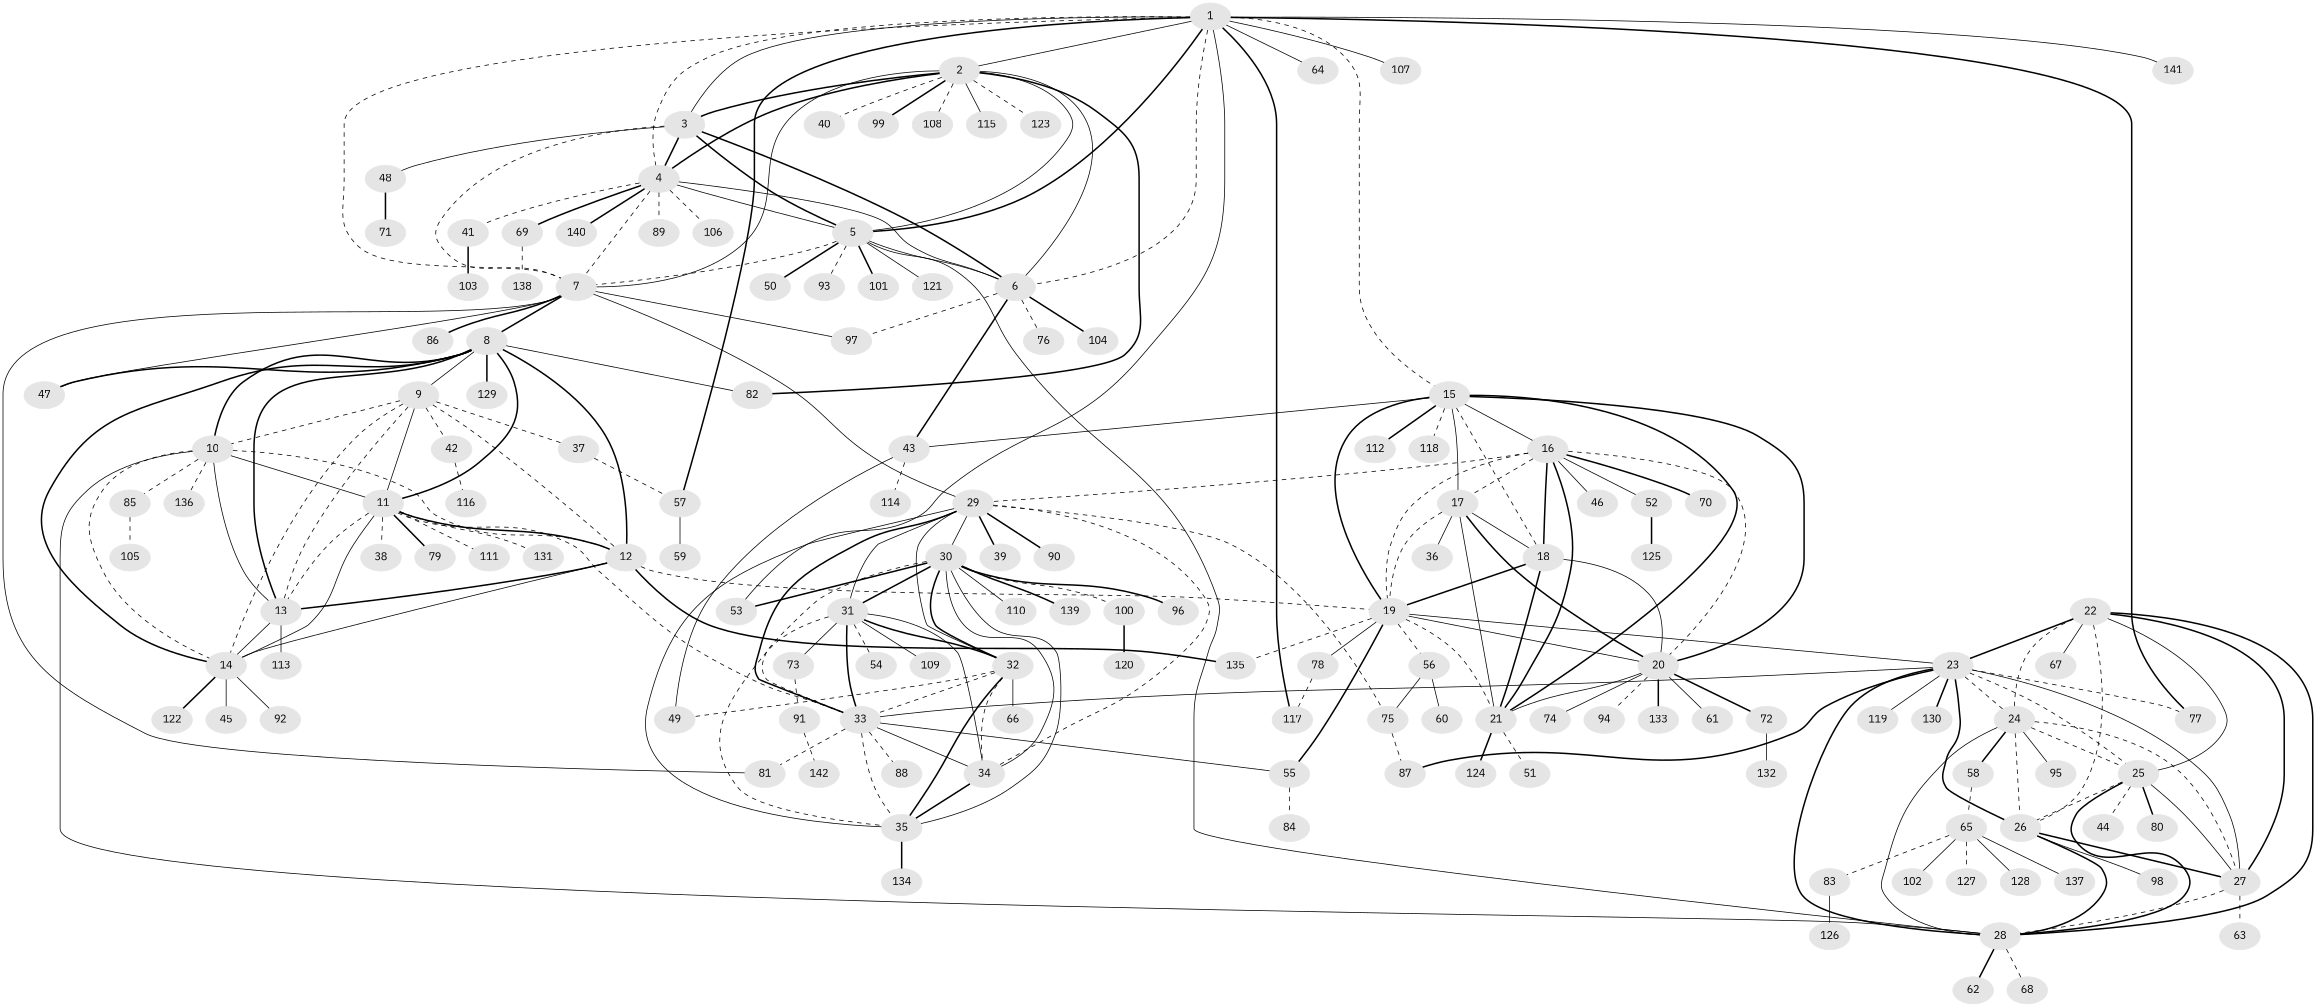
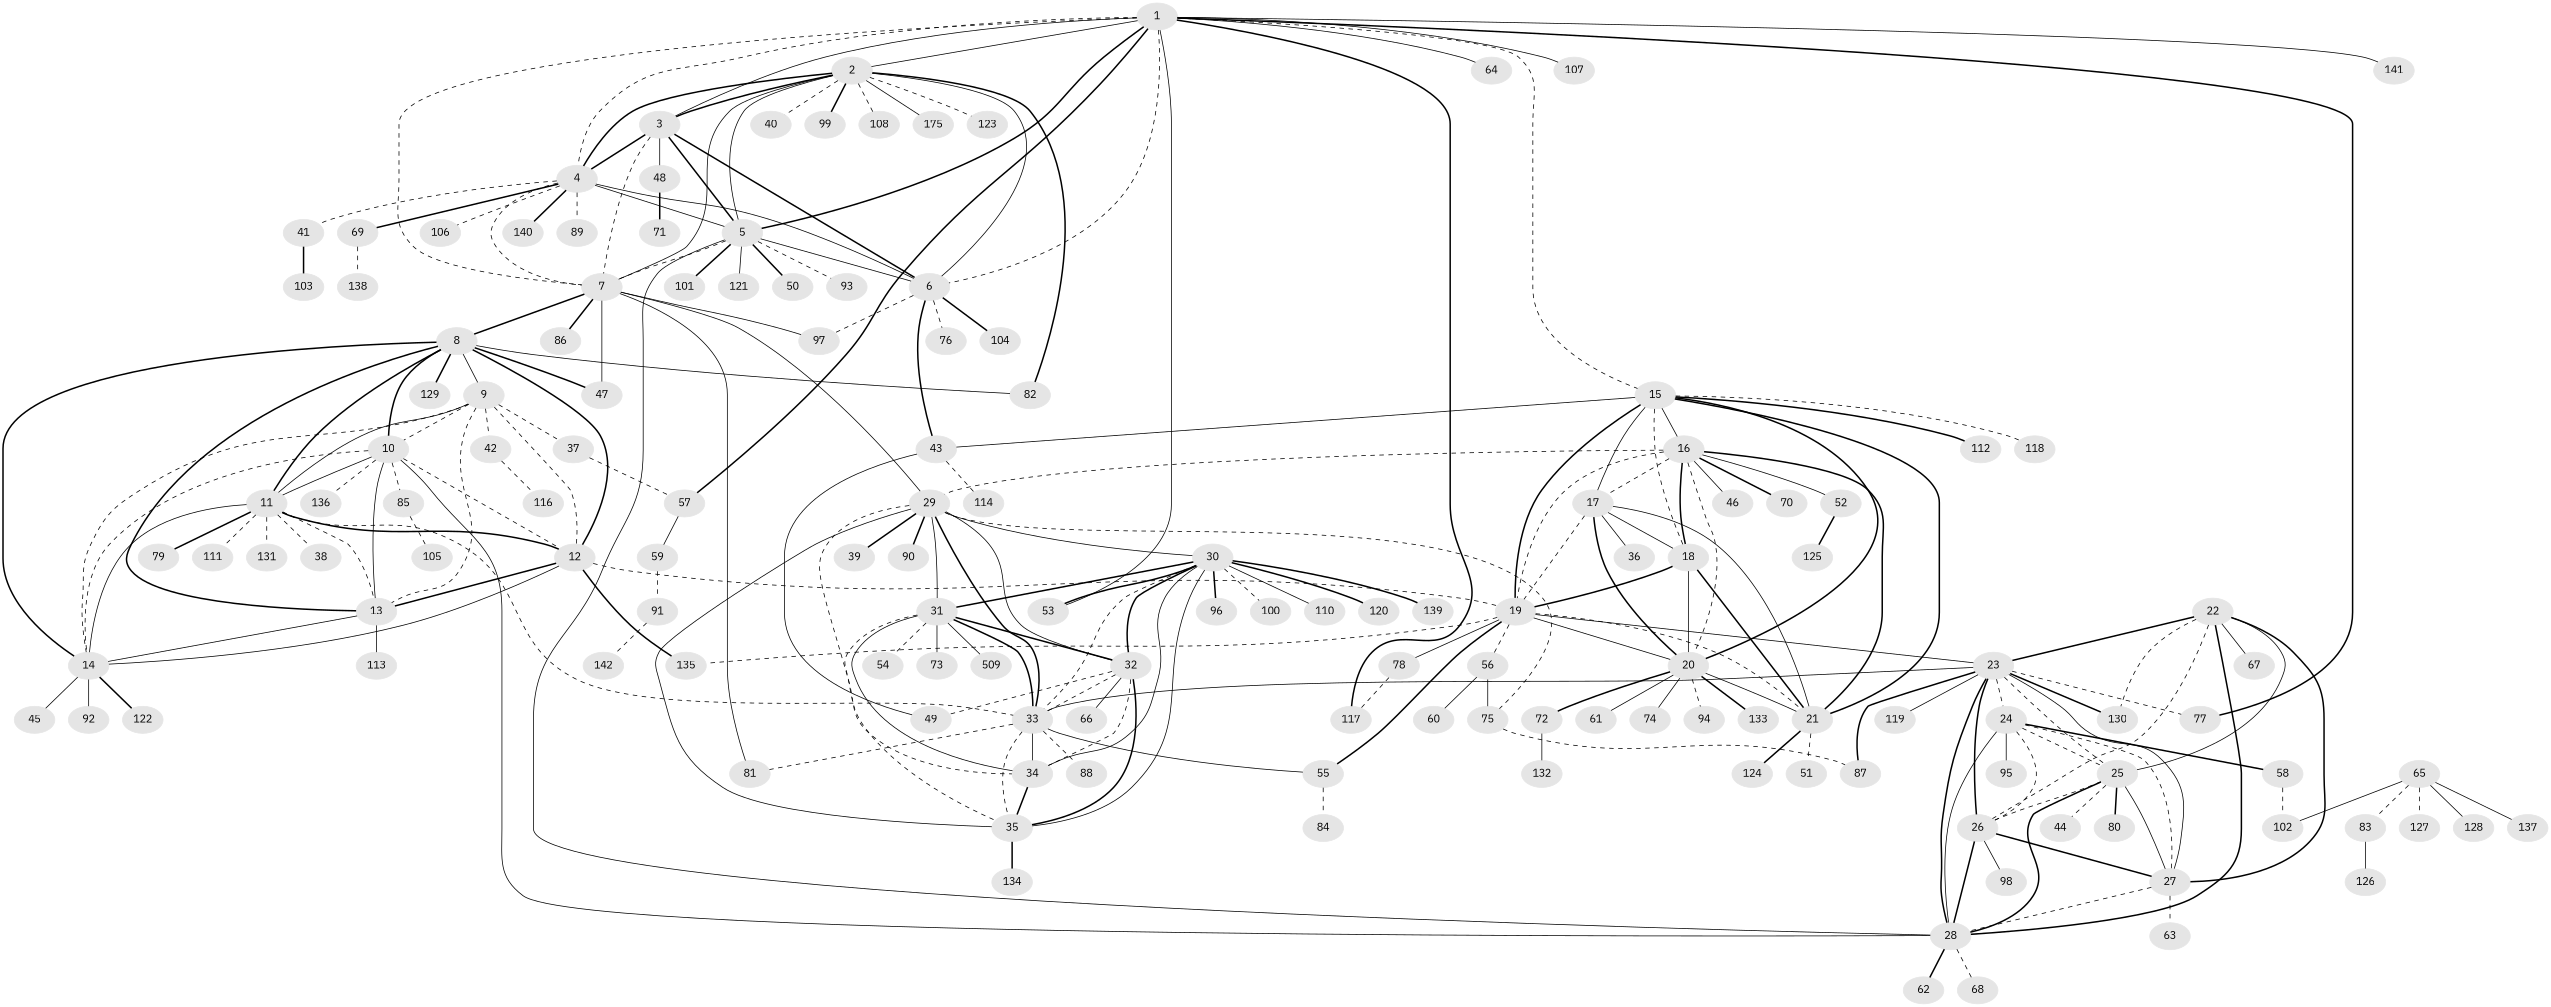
node "115": label "115" -> "175"
edge "100" -- "120": now "30" -- "120"
edge "22" -- "24": now "22" -- "130"
node "109": label "109" -> "509"
edge "73" -- "91": now "59" -- "91"
edge "58" -- "65": now "58" -- "102"
